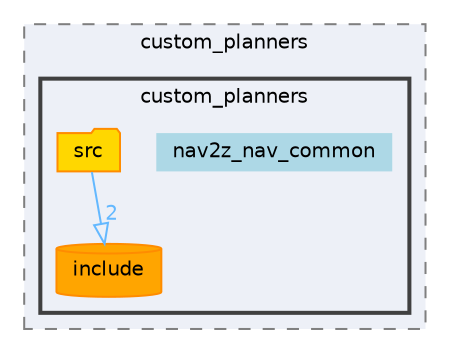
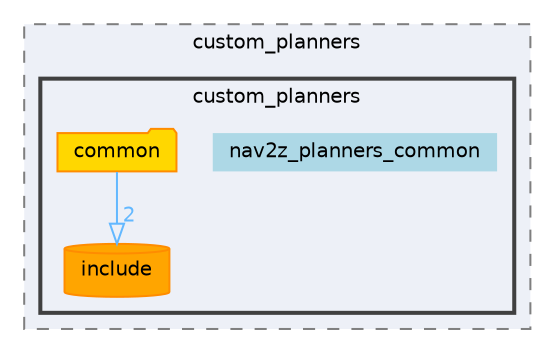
node "src": label "src" -> "common"
node "nav2z_nav_common": label "nav2z_nav_common" -> "nav2z_planners_common"
